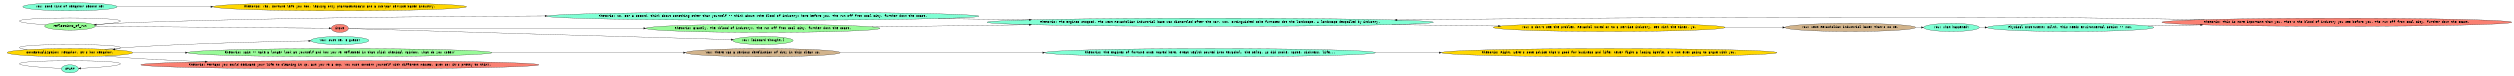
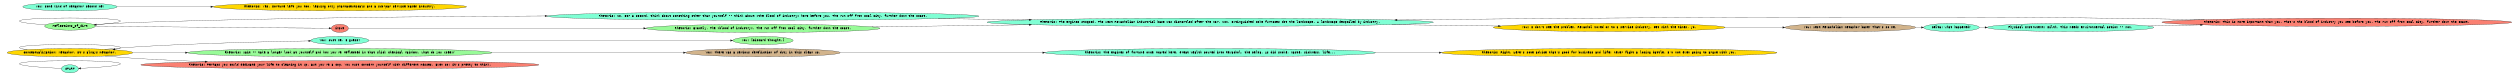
node "reflections_of_run": label "reflections_of_run" -> "reflections_of_dirt"
node "You: West Revacholian industrial base? That's so me.": label "You: West Revacholian industrial base? That's so me." -> "You: West Revacholian metaphor base? That's so me."
node "You: What happened?": label "You: What happened?" -> "Delta: What happened?"
edge "input" -> "You: [Discard thought.]": now "You: Just me, I guess?" -> "You: [Discard thought.]"
node "Conceptualization: Metaphor. It's how metaphor.": label "Conceptualization: Metaphor. It's how metaphor." -> "Conceptualization: Metaphor. It's always metaphor."
